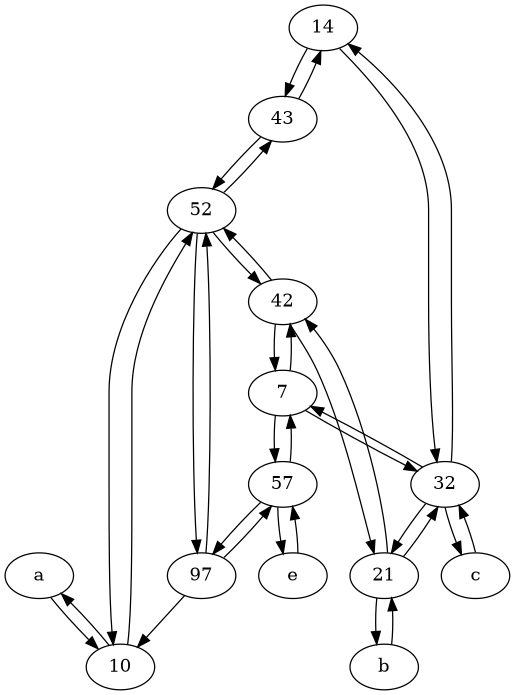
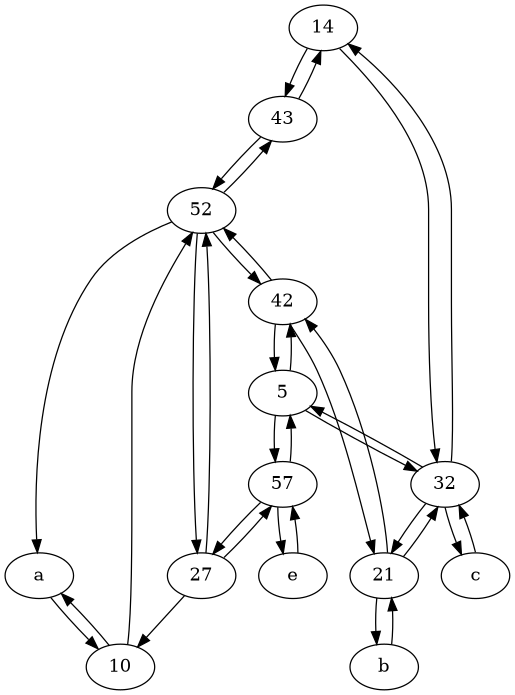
node "7": label "7" -> "5"
edge "52" -> "10": now "52" -> "a"
node "97": label "97" -> "27"
